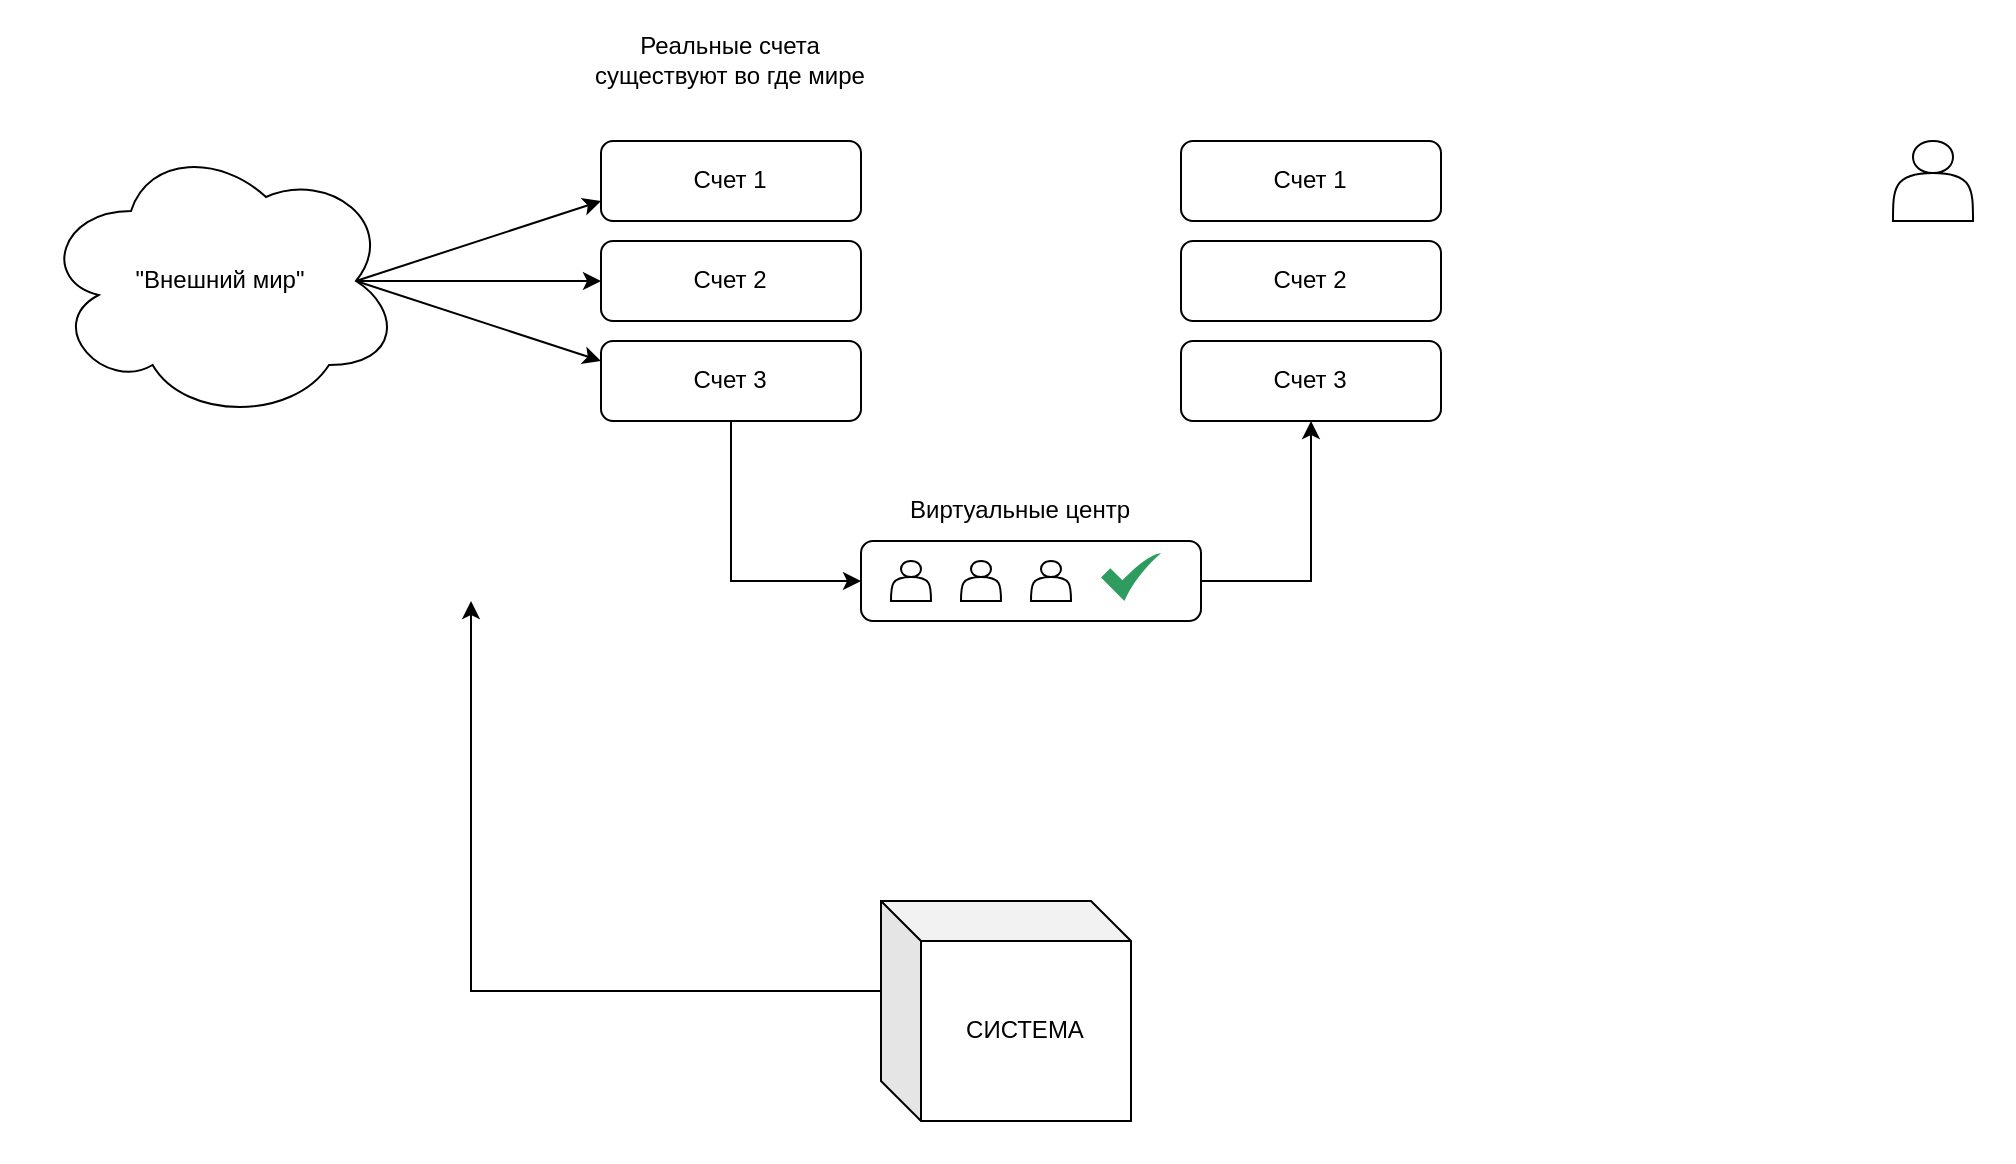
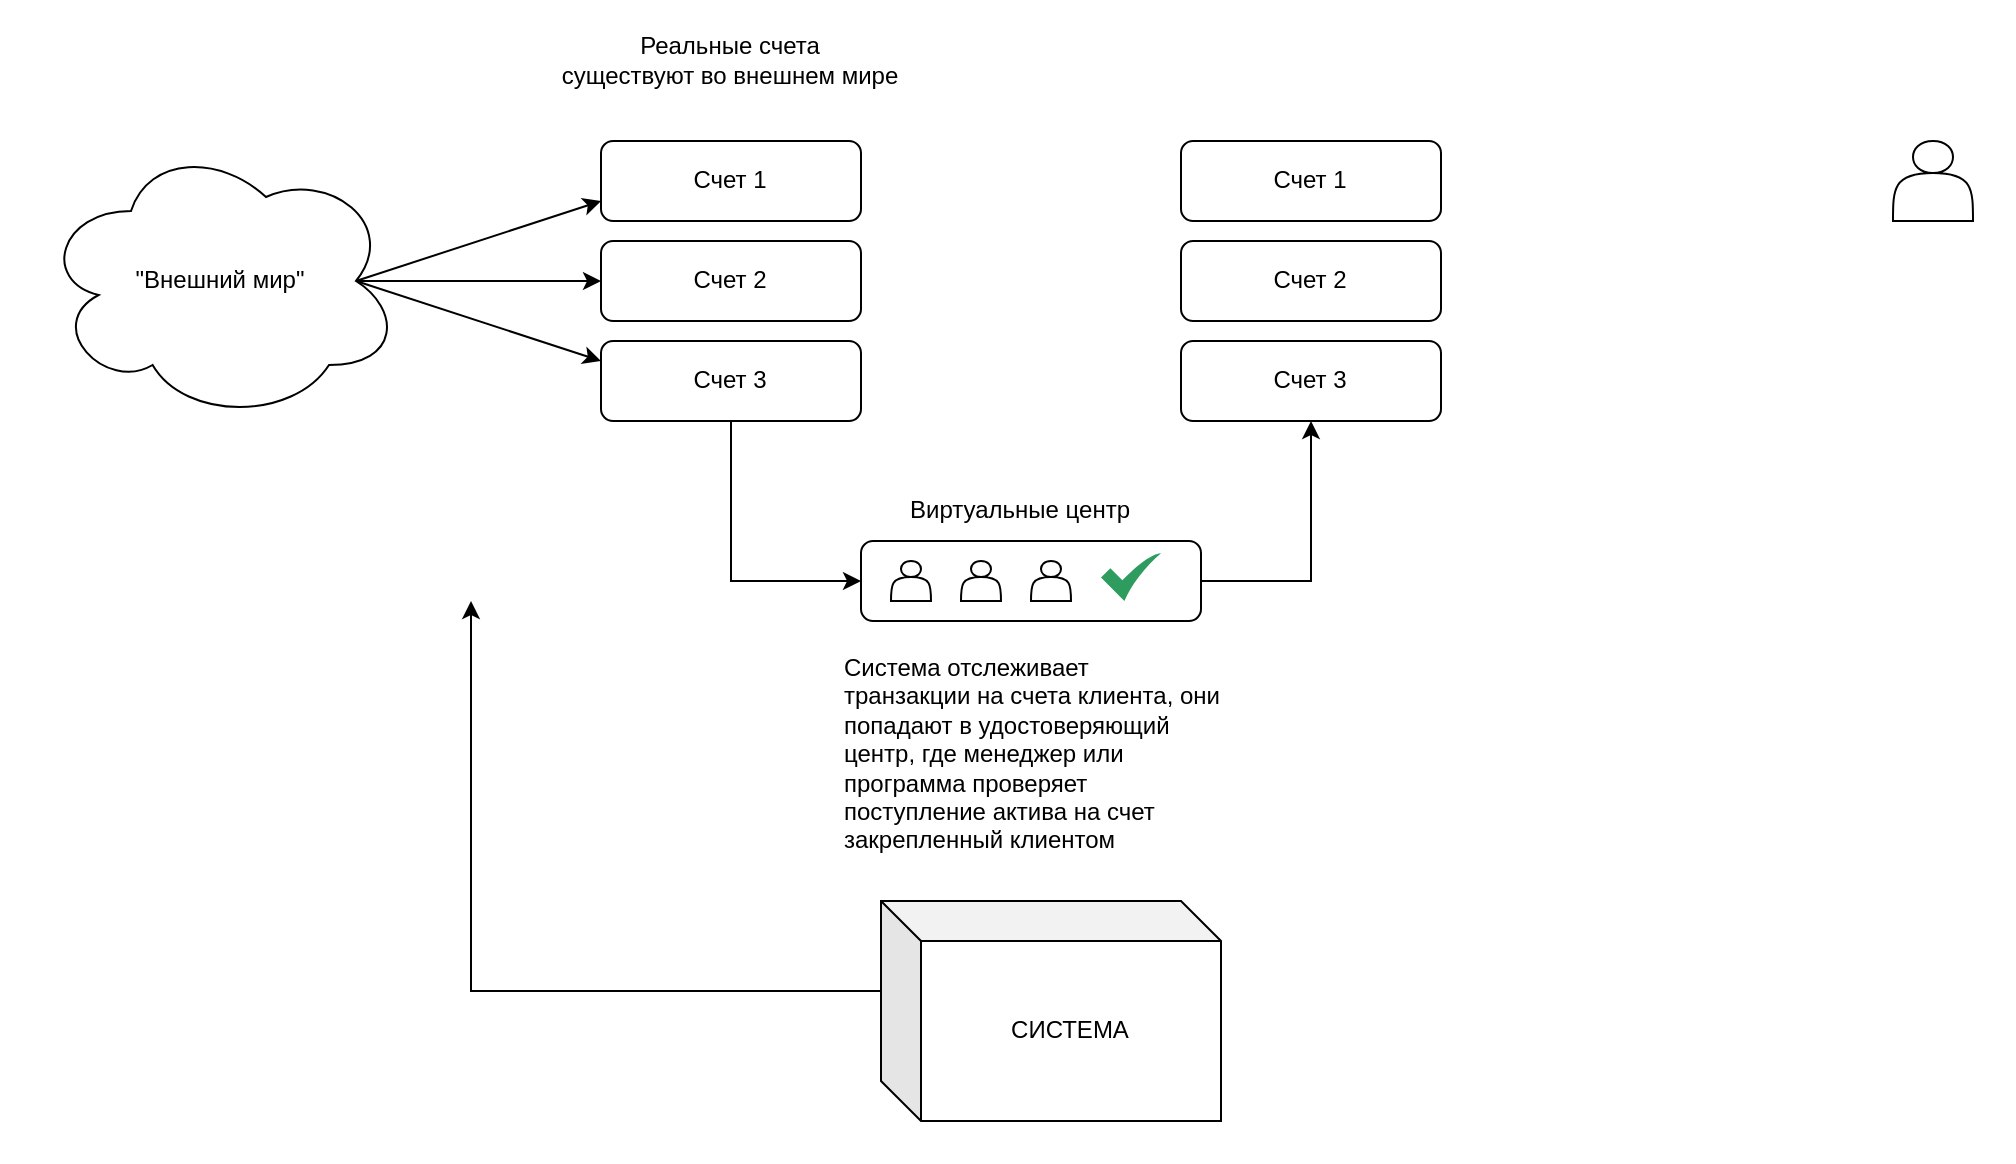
node "Реальные счета существуют во где мире": label "Реальные счета существуют во где мире" -> "Реальные счета существуют во внешнем мире"
node "Система отслеживает транзакции на счета клиента, они попадают в удостоверяющий центр, где менеджер или программа проверяет поступление актива на счет закрепленный клиентом": added
node "СИСТЕМА": size 250x220 -> 340x220
